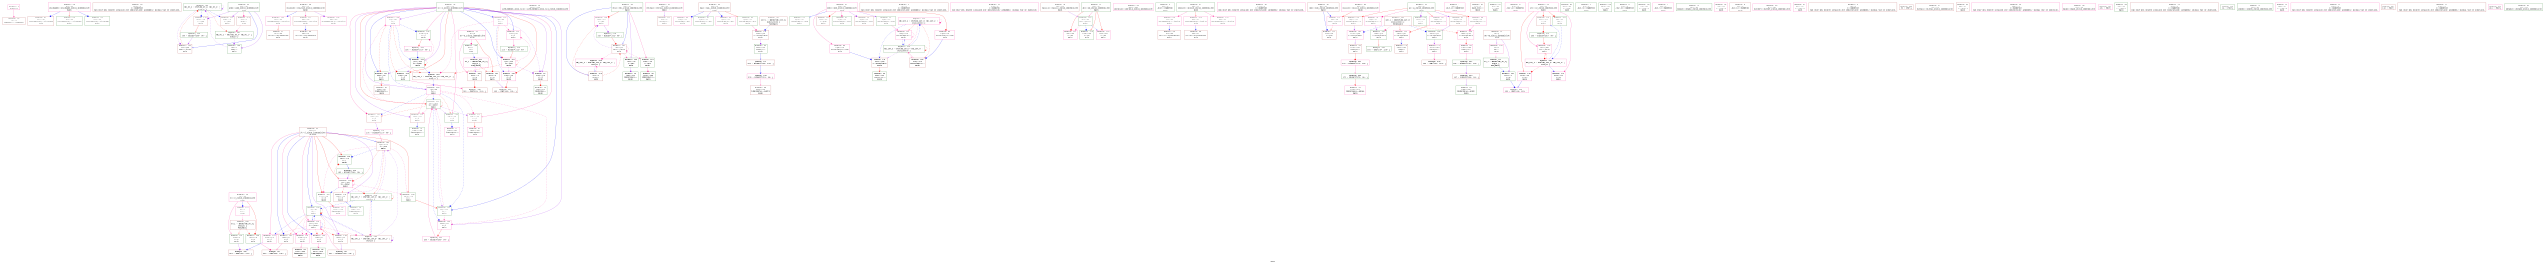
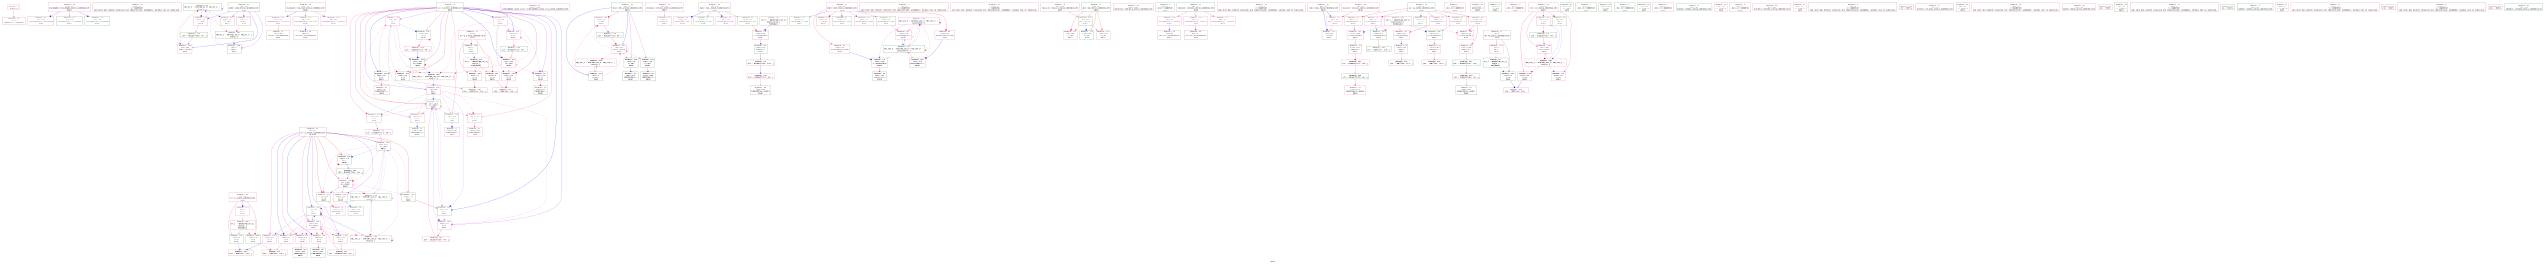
edge "NodeID: 146" -> "NodeID: 62": now "NodeID: 79" -> "NodeID: 62"
node "NodeID: 232": added
